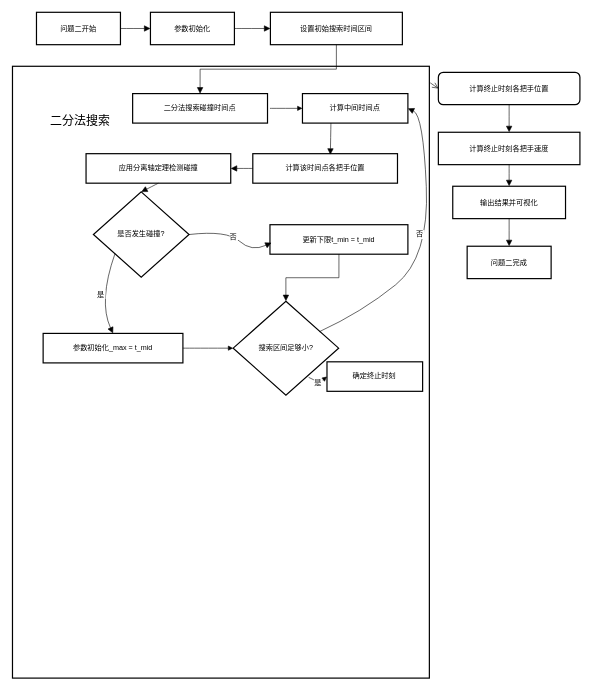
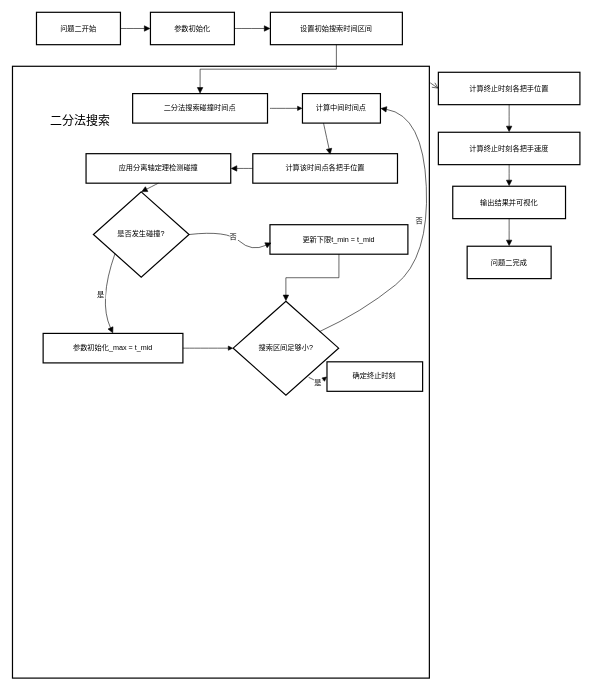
node "计算终止时刻各把手位置": shape rounded rectangle -> rectangle
node "计算中间时间点": size 105x30 -> 78x30
